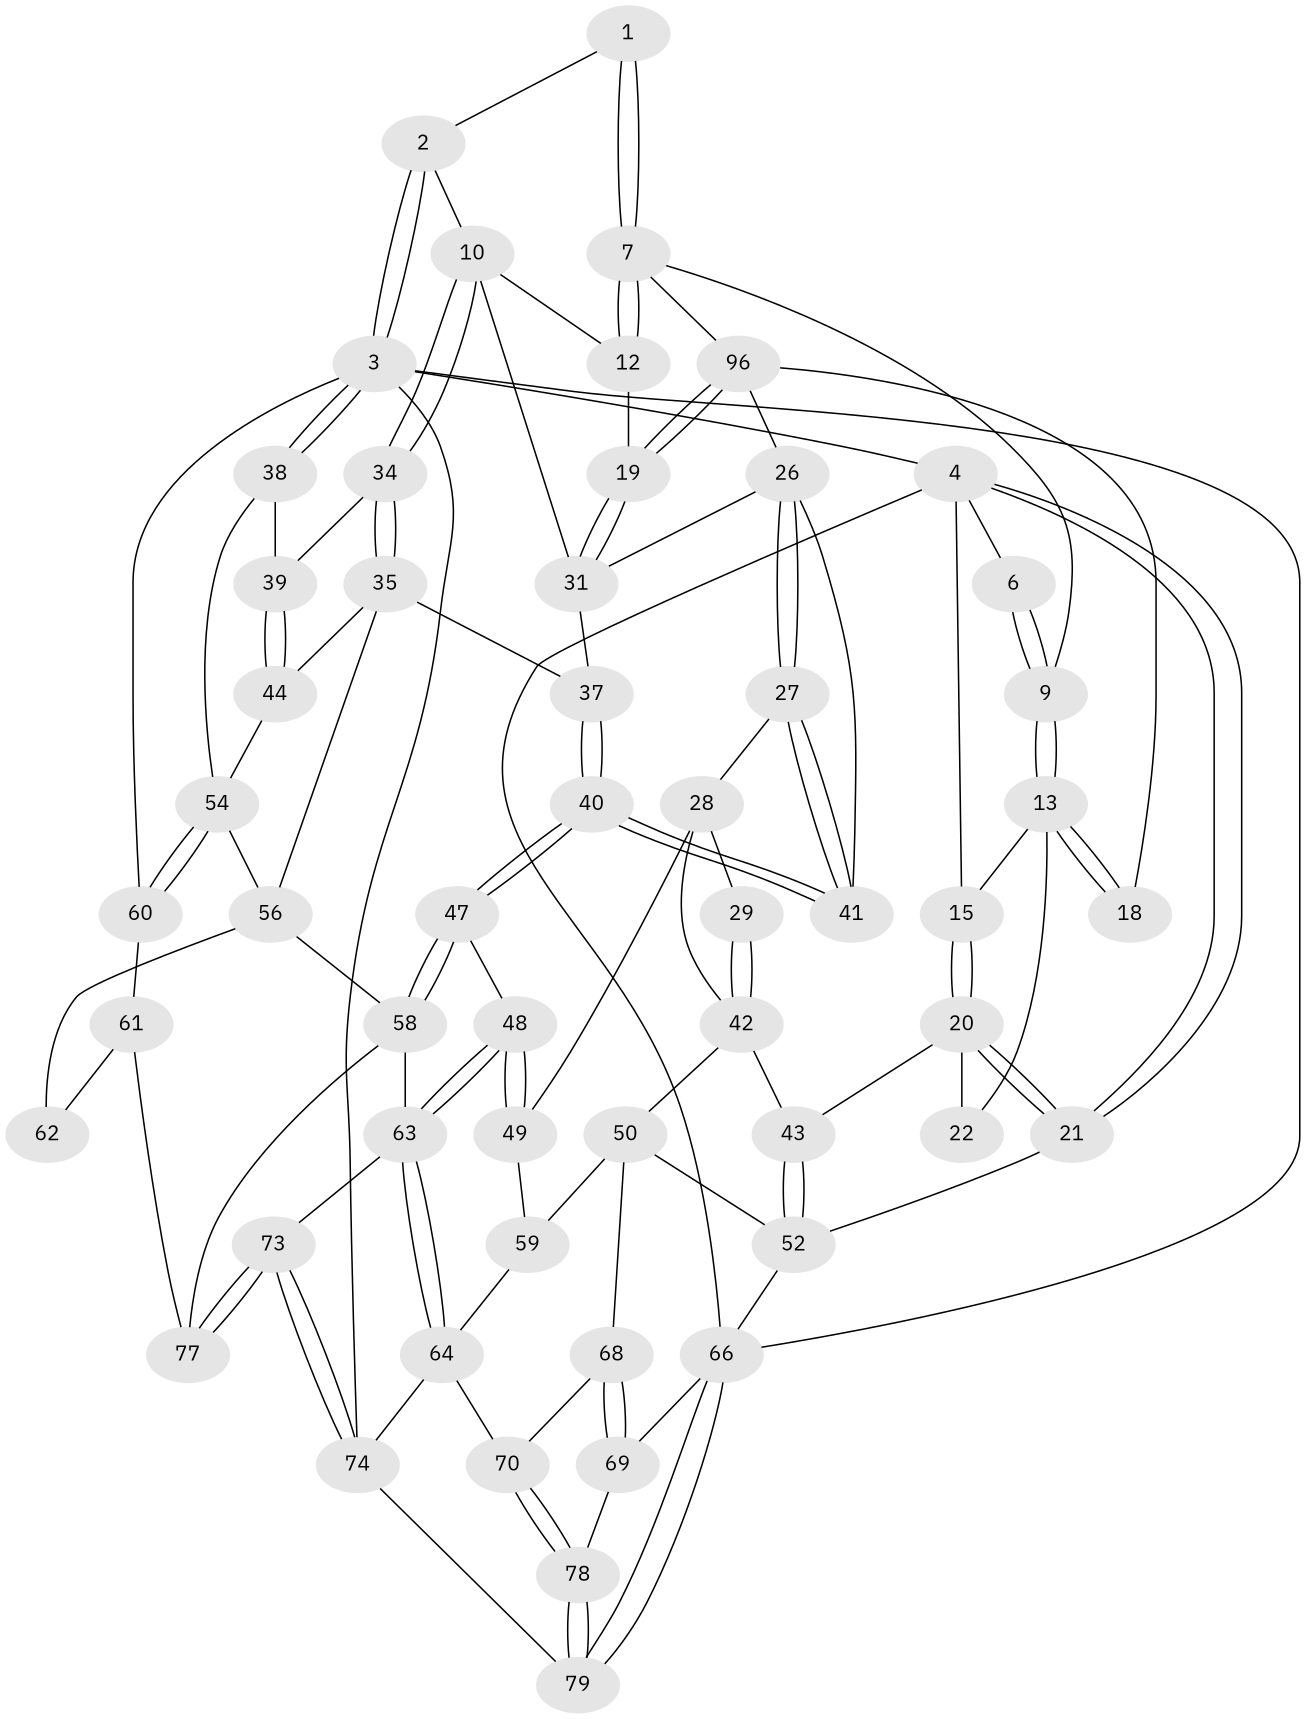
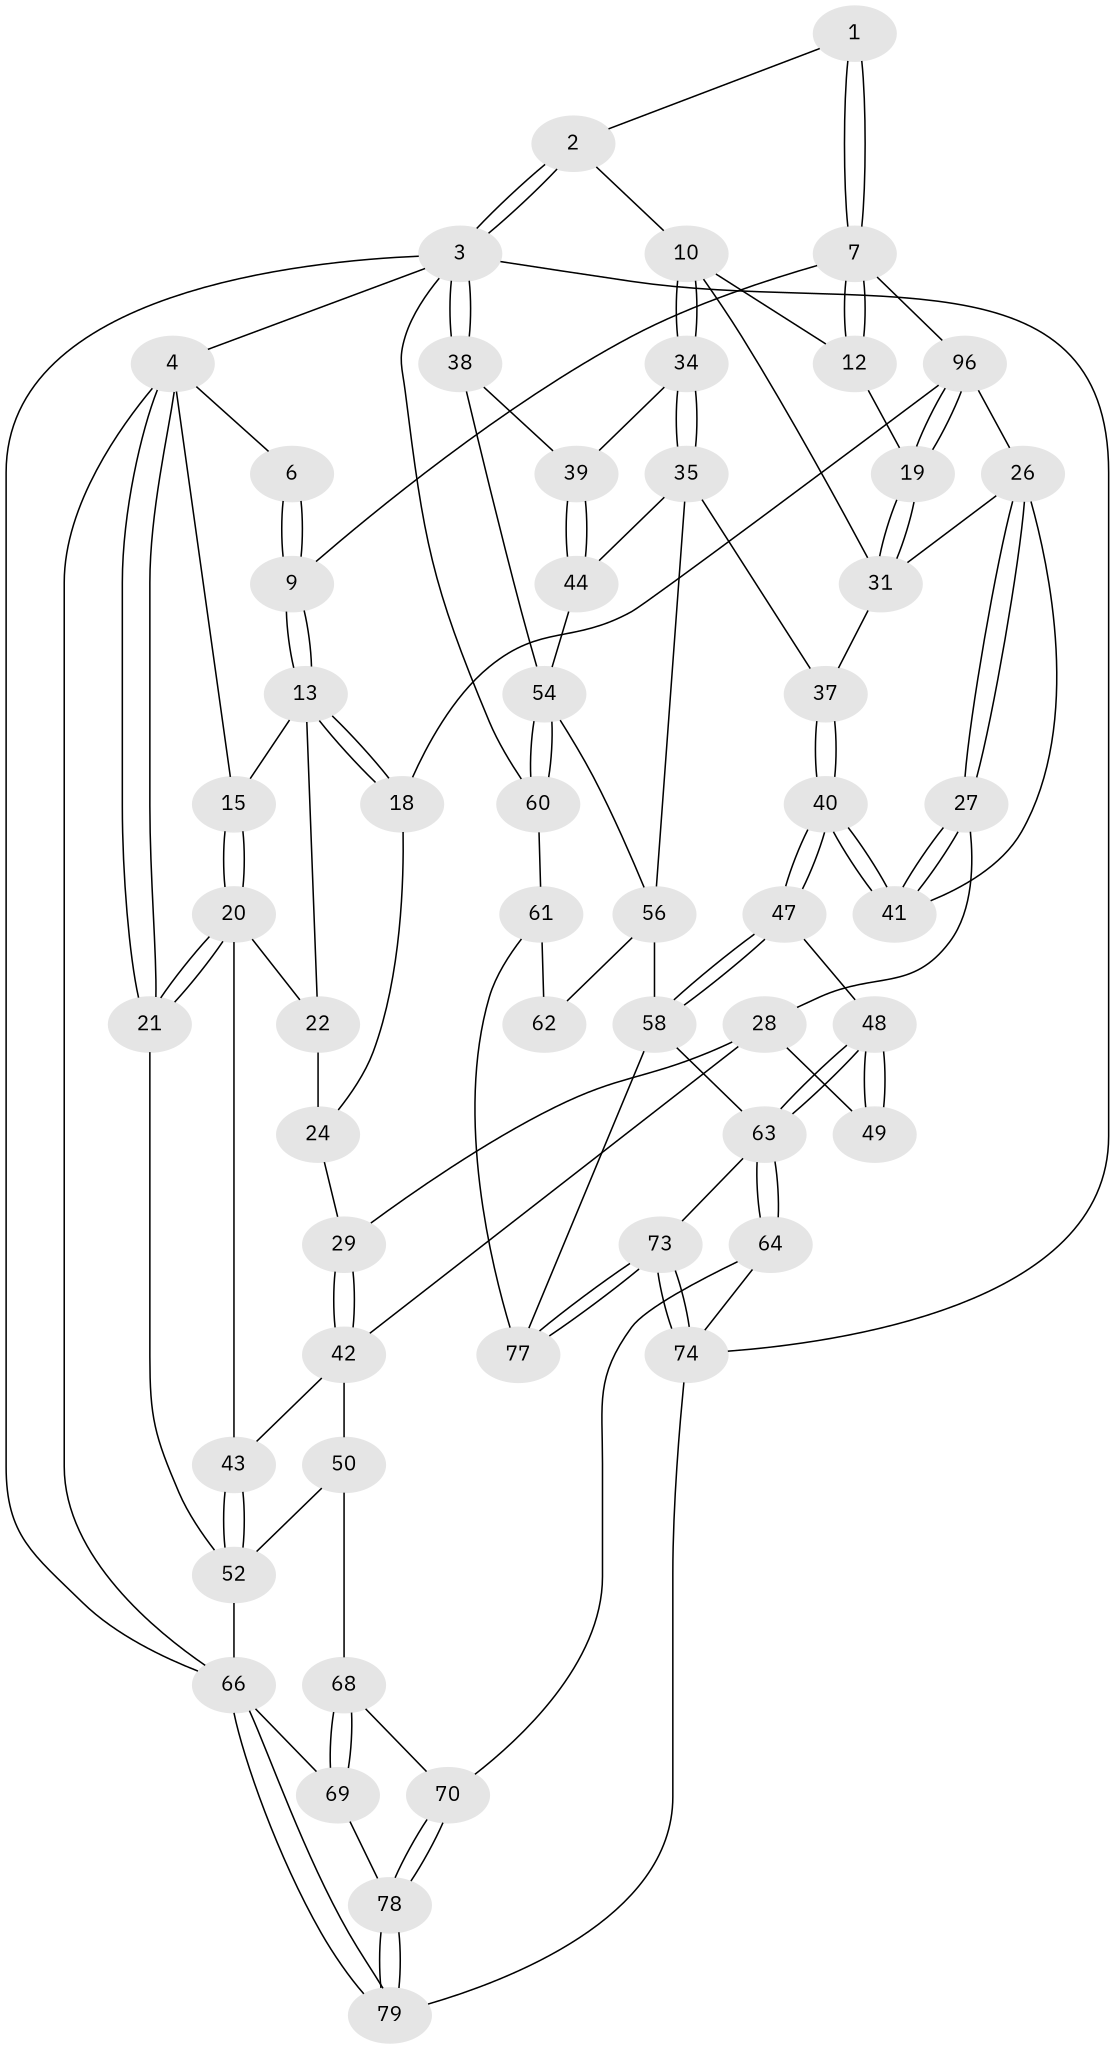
node "24": added
node "59": removed
